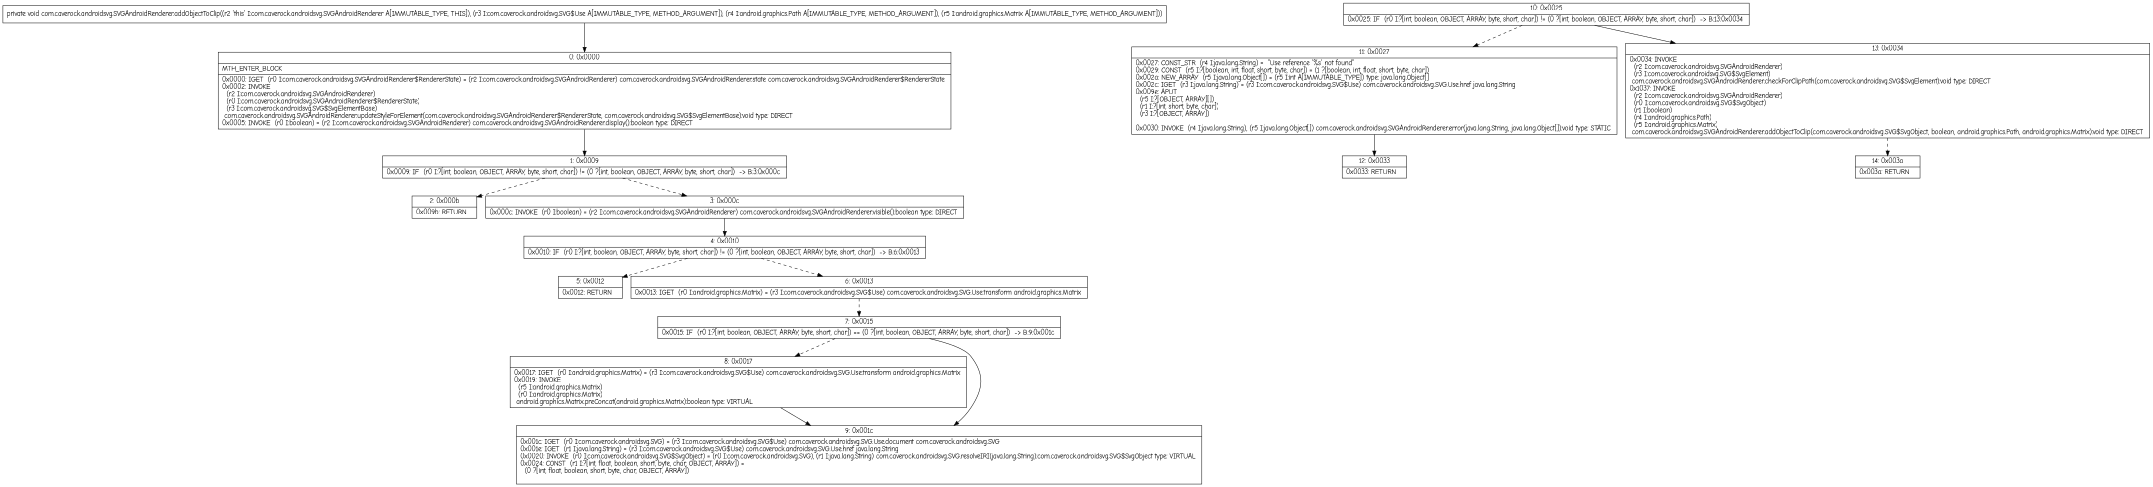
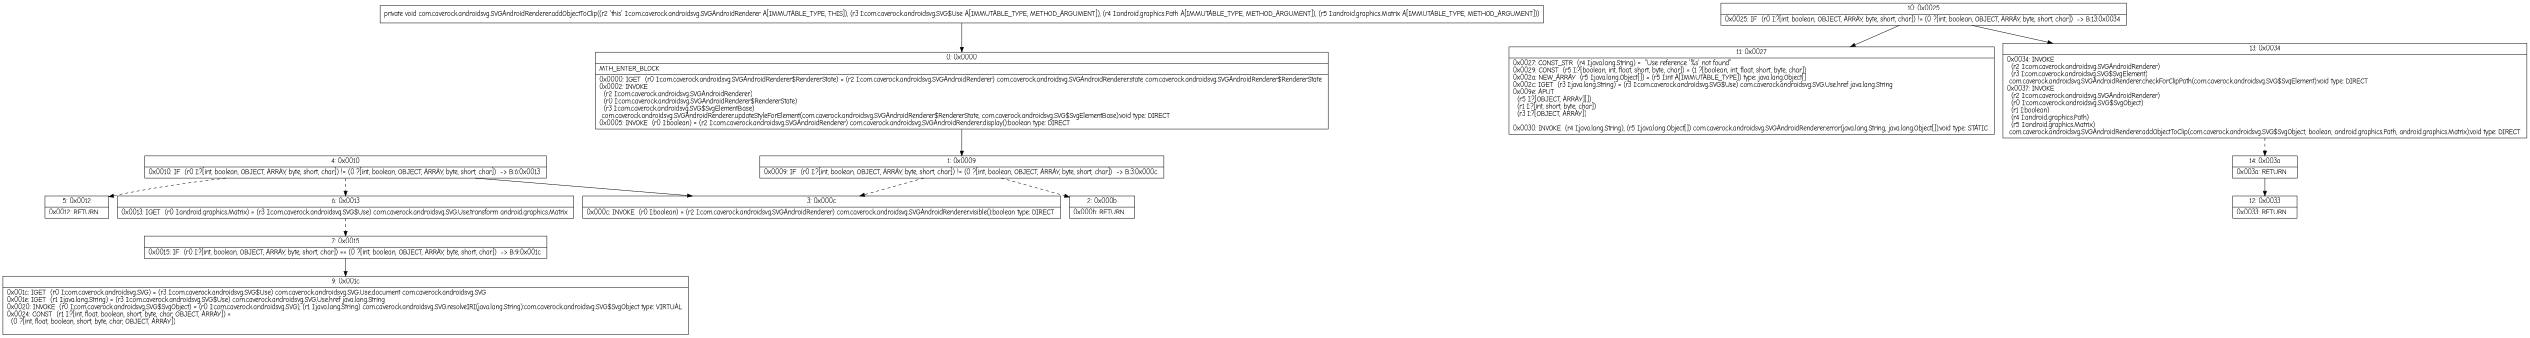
edge "10: 0x0025" -> "11: 0x0027": style dashed -> solid
node "13: 0x0034": text "0x1037: INVOKE" -> "0x0037: INVOKE"
edge "11: 0x0027" -> "12: 0x0033": now "14: 0x003a" -> "12: 0x0033"
node "2: 0x000b": text "0x009b: RETURN" -> "0x000b: RETURN"
edge "3: 0x000c" -> "4: 0x0010": reversed
node "8: 0x0017": removed
